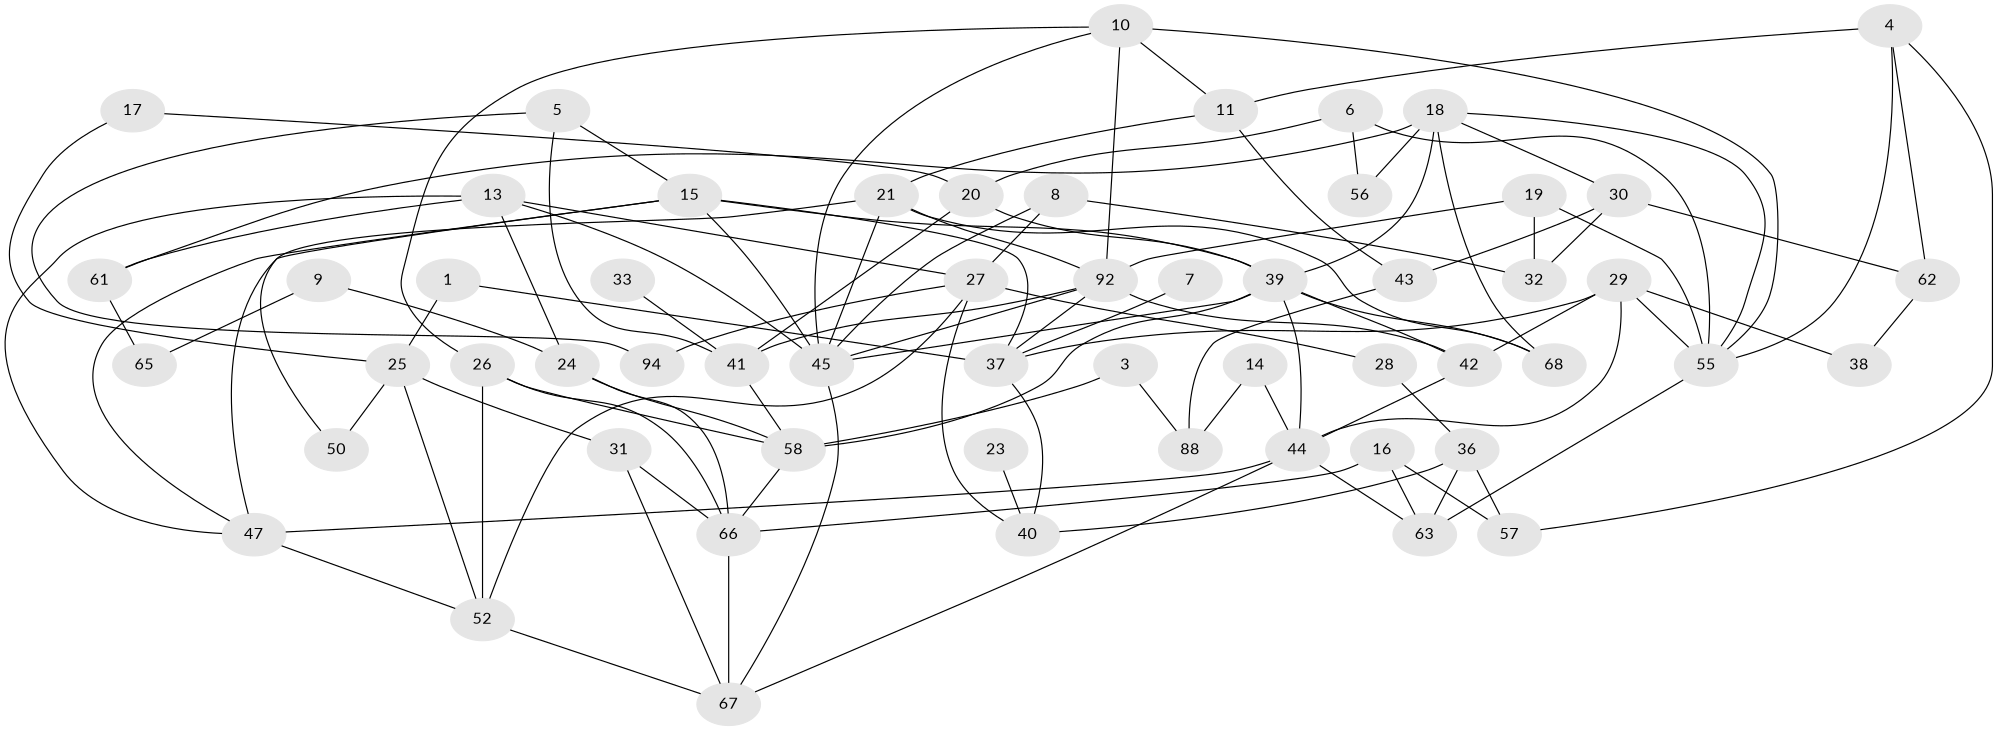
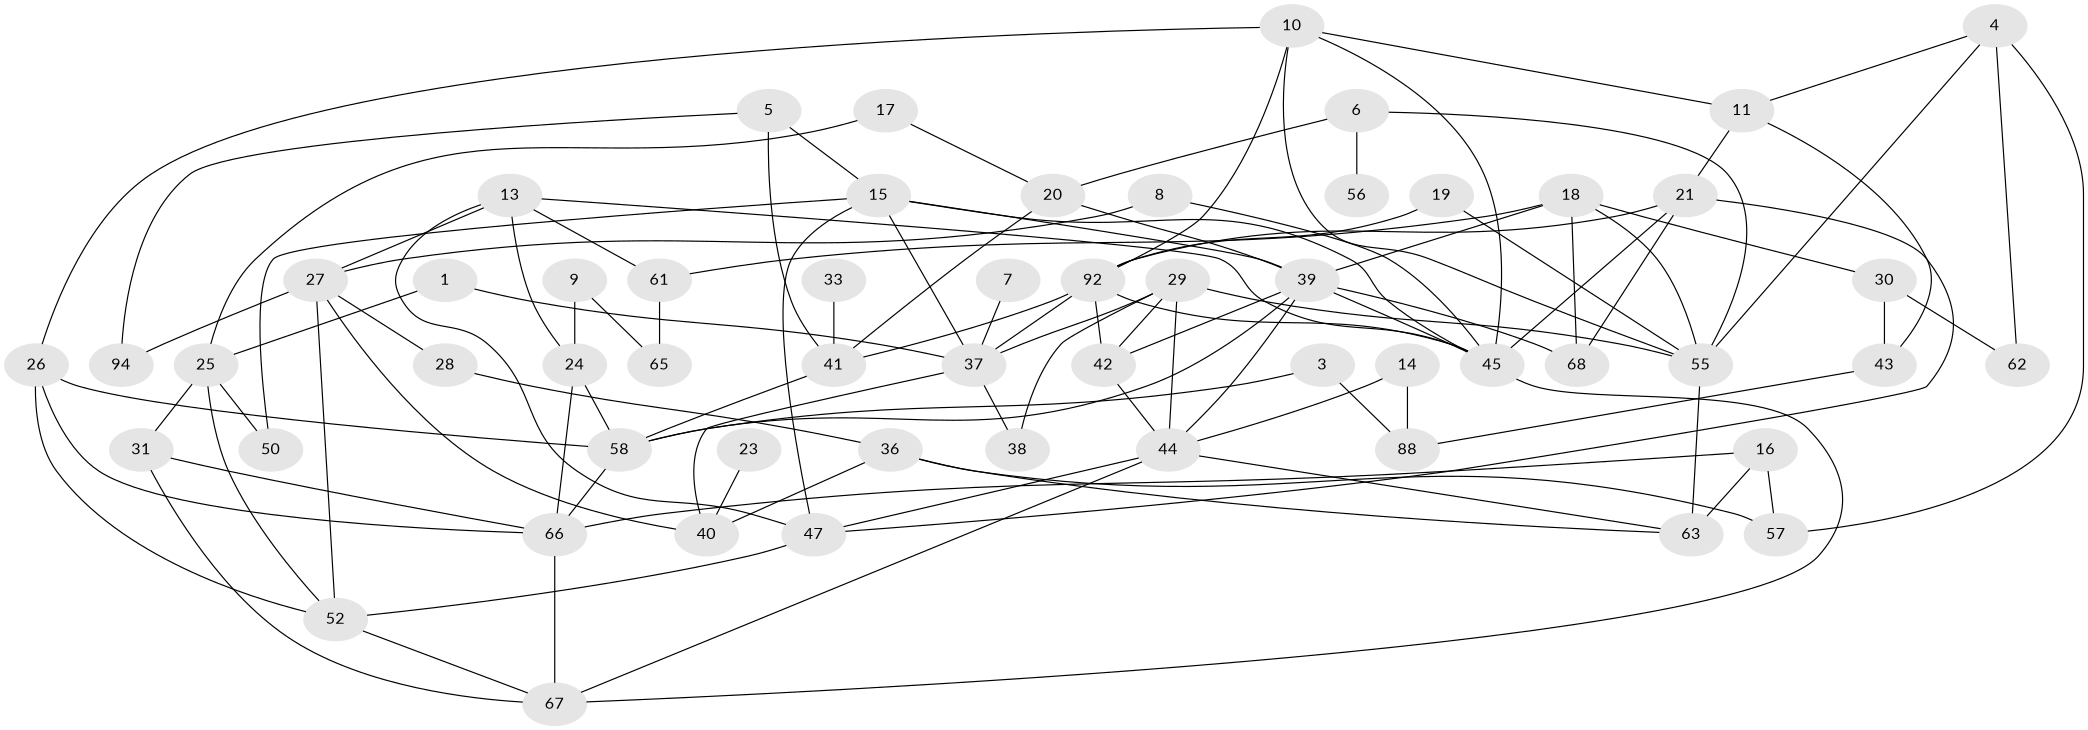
edge "18" -- "56": removed
node "32": removed
edge "62" -- "38": now "37" -- "38"
